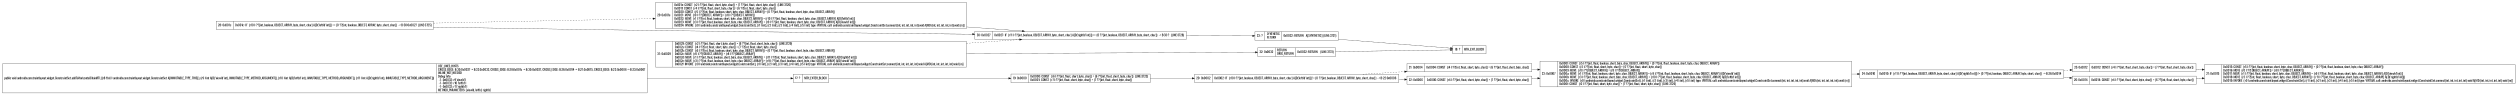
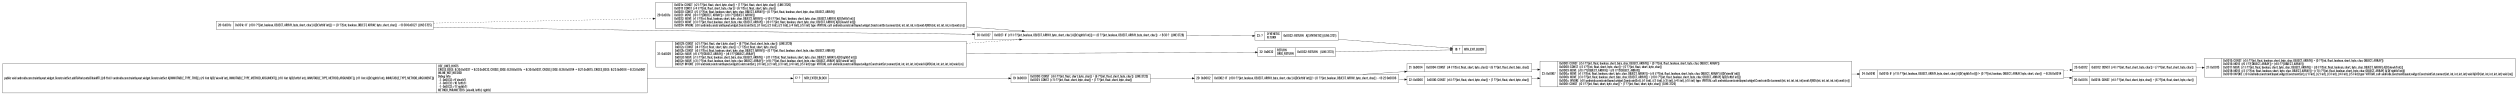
edge "20: 0x0002" -> "21: 0x0004": style dashed -> solid
edge "26: 0x0014" -> "27: 0x0015": removed
